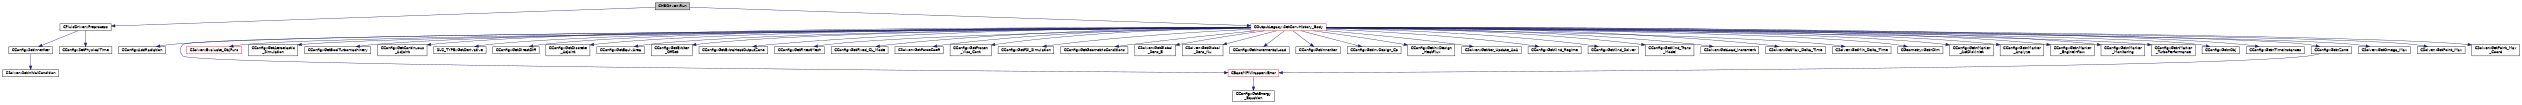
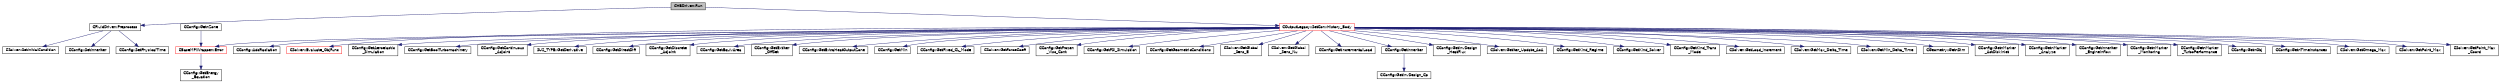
edge "COutputLegacy::SetConvHistory_Body" -> "CConfig::GetnZone": removed
edge "COutputLegacy::SetConvHistory_Body" -> "CConfig::GetInvDesign_Cp": now "CConfig::GetInnerIter" -> "CConfig::GetInvDesign_Cp"
node "CConfig::GetFinestMesh": label "CConfig::GetFinestMesh" -> "CConfig::GetMin"
node "CConfig::GetnMarker _EngineInflow": label "CConfig::GetnMarker _EngineInflow" -> "CConfig::GetInnerIter _EngineInflow"
edge "CConfig::SetInnerIter" -> "CSolver::SetInitialCondition": now "CFluidDriver::Preprocess" -> "CSolver::SetInitialCondition"
